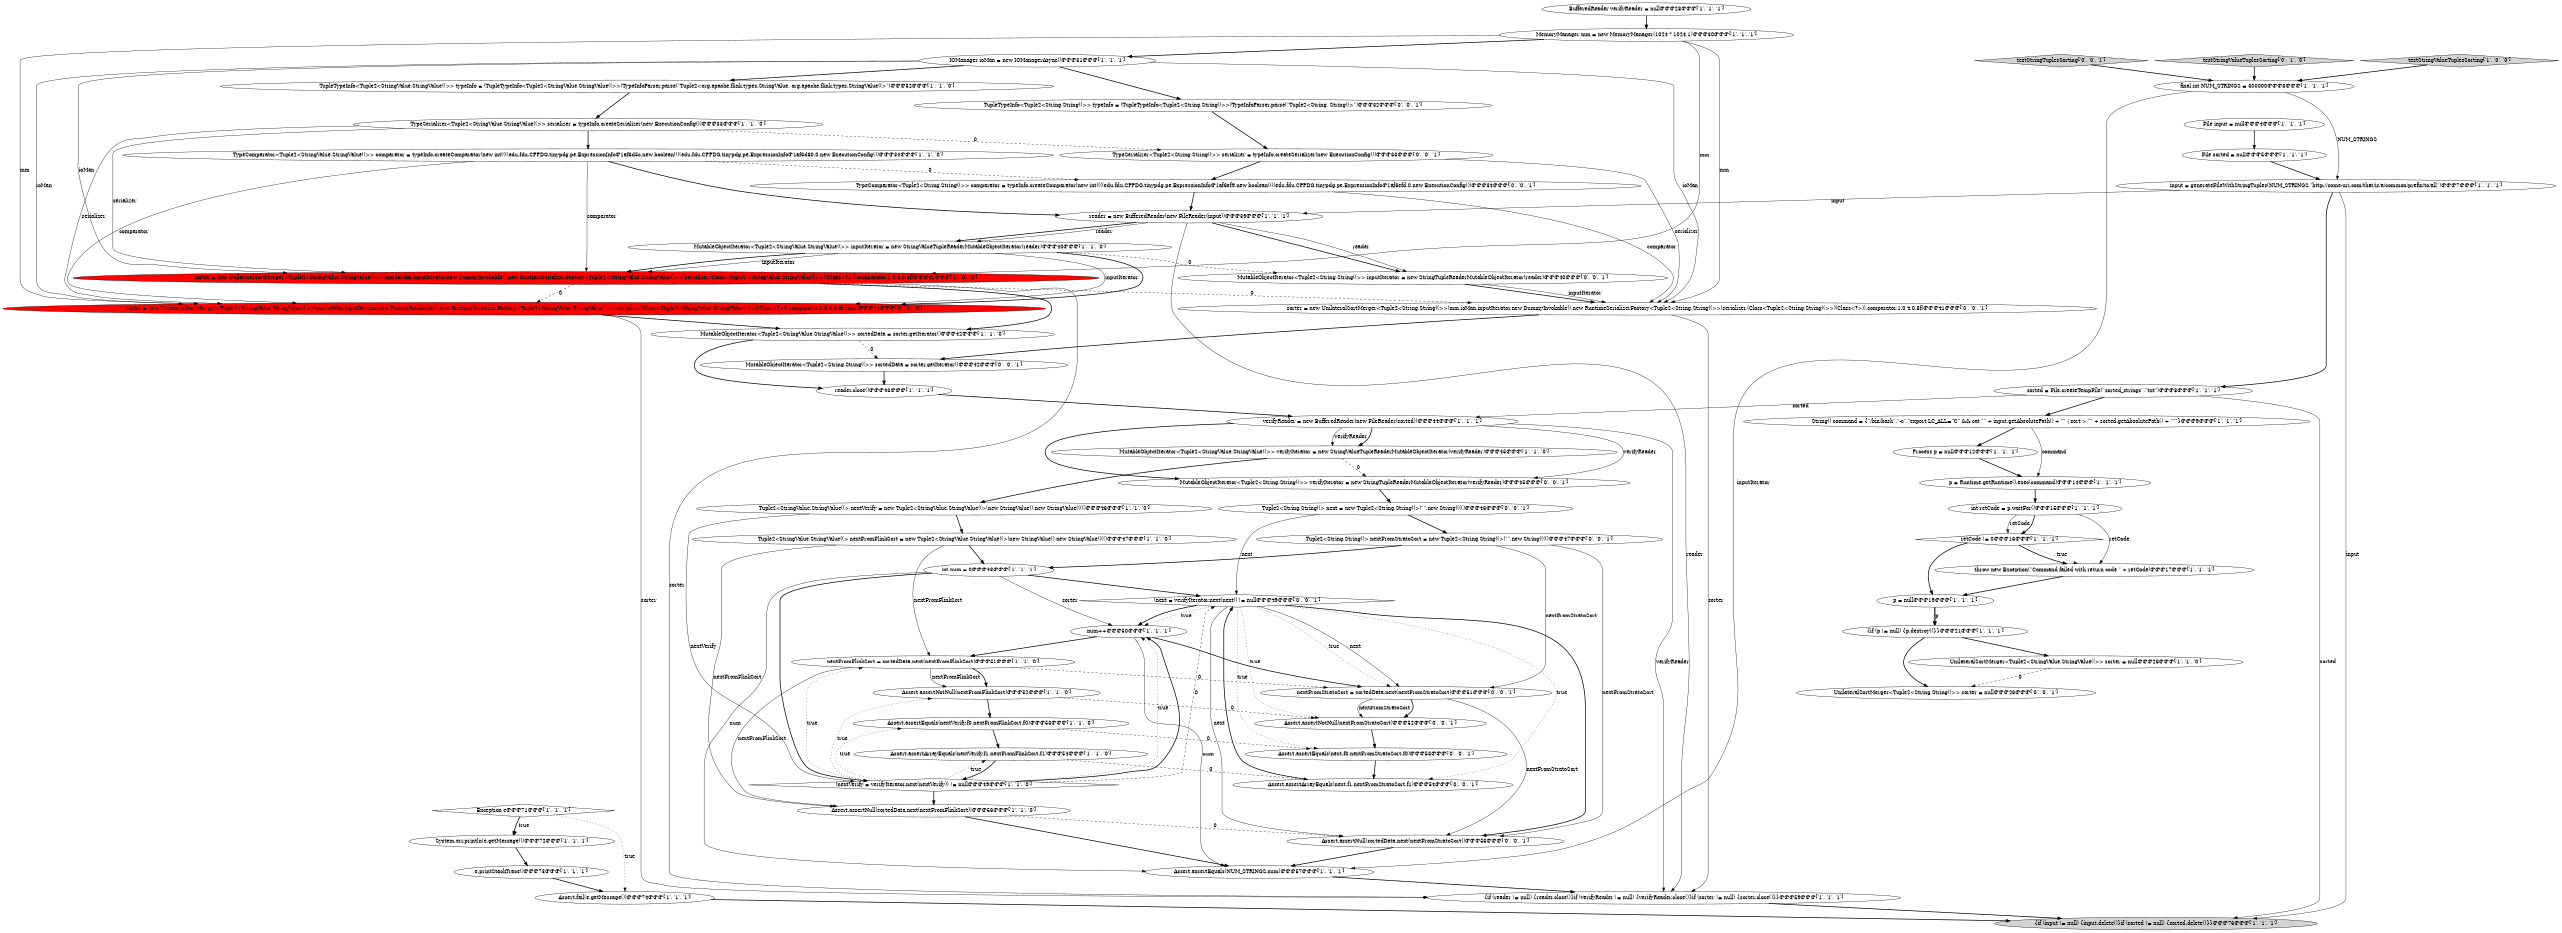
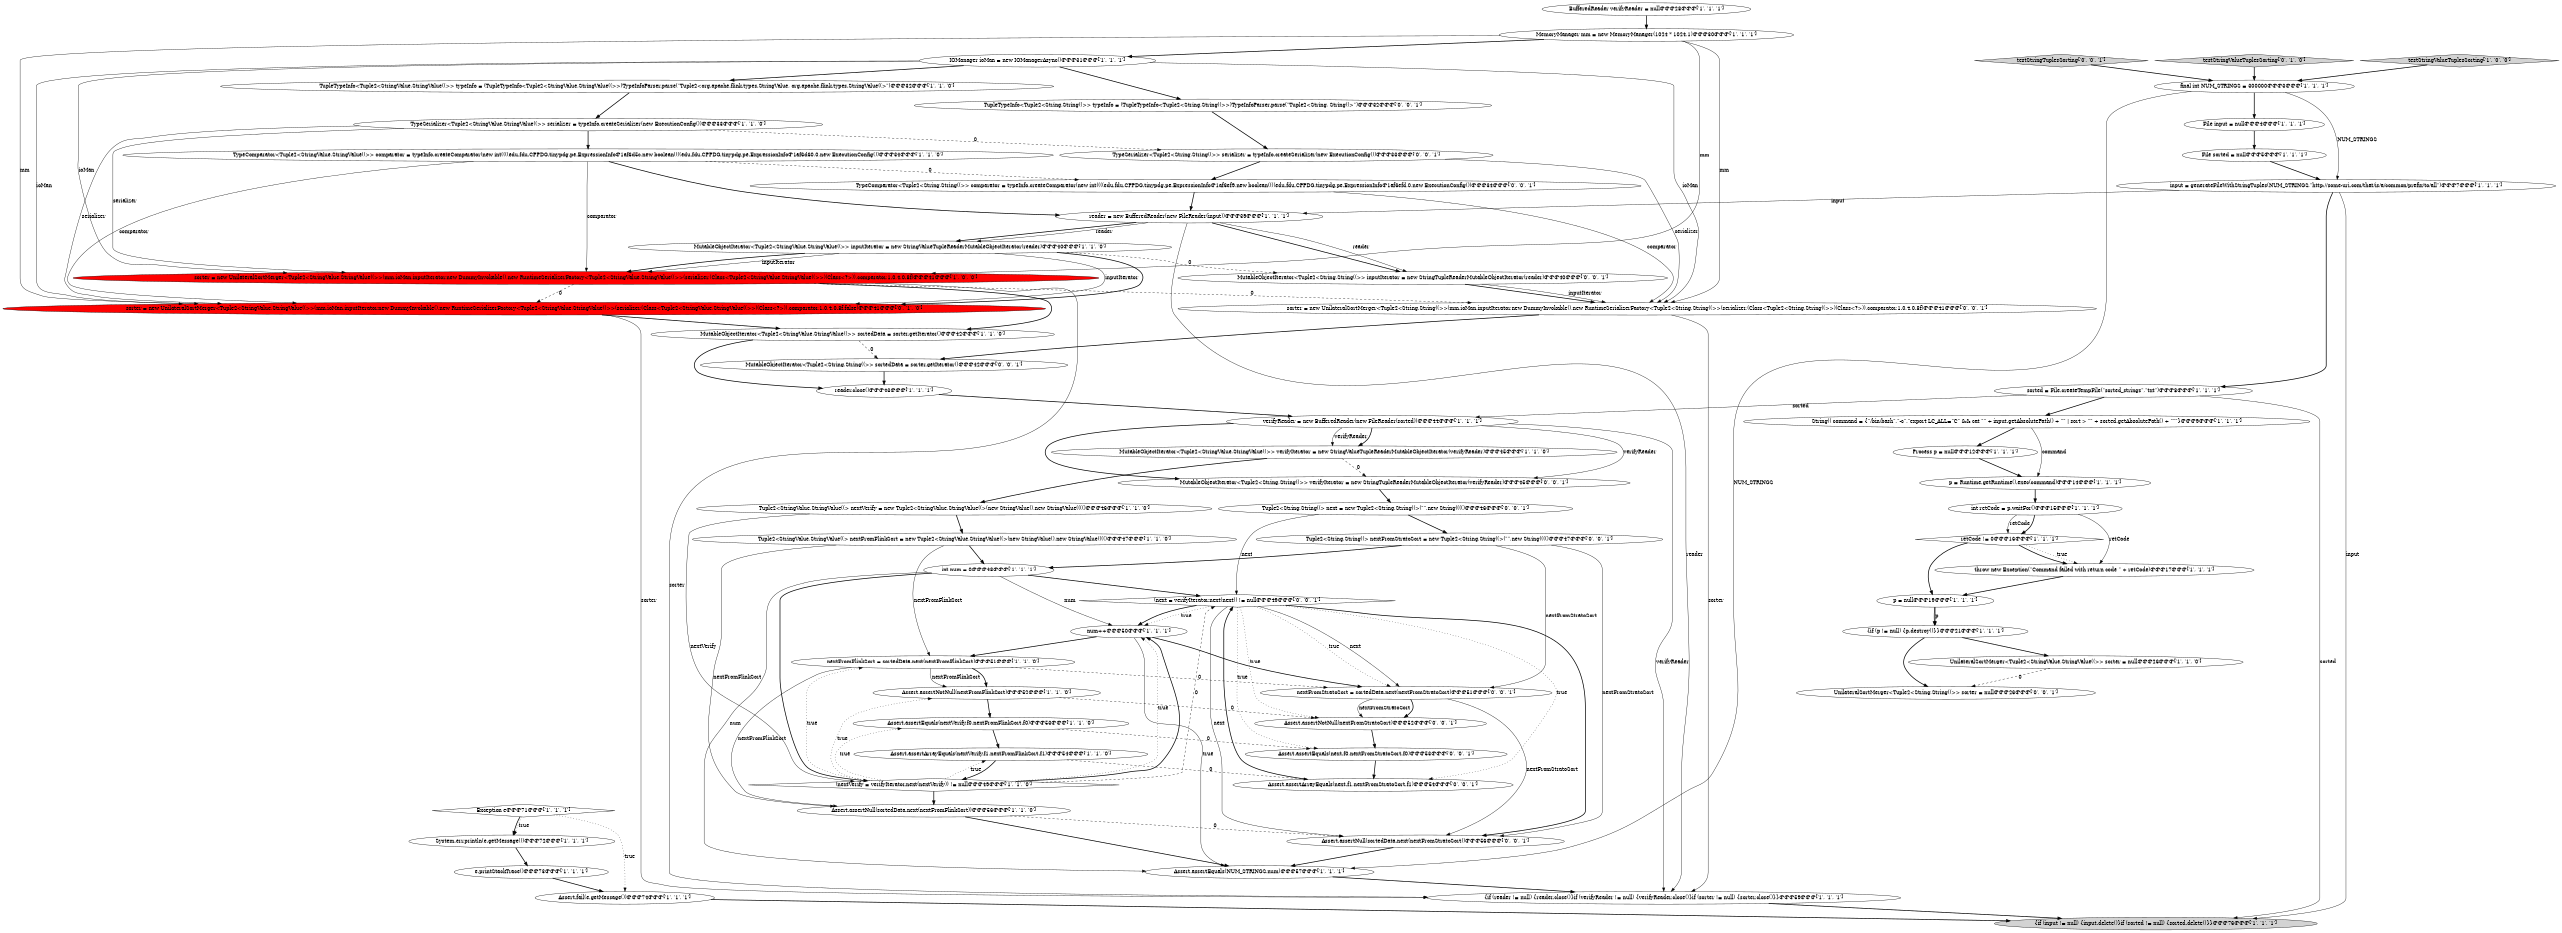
edge "final int NUM_STRINGS = 300000@@@3@@@['1', '1', '1']" -> "File input = null@@@4@@@['1', '1', '1']": added
edge "final int NUM_STRINGS = 300000@@@3@@@['1', '1', '1']" -> "Assert.assertEquals(NUM_STRINGS,num)@@@57@@@['1', '1', '1']": label "inputIterator" -> "NUM_STRINGS"
edge "int num = 0@@@48@@@['1', '1', '1']" -> "num++@@@50@@@['1', '1', '1']": label "sorter" -> "num"
edge "num++@@@50@@@['1', '1', '1']" -> "Assert.assertEquals(NUM_STRINGS,num)@@@57@@@['1', '1', '1']": label "num" -> "true"
